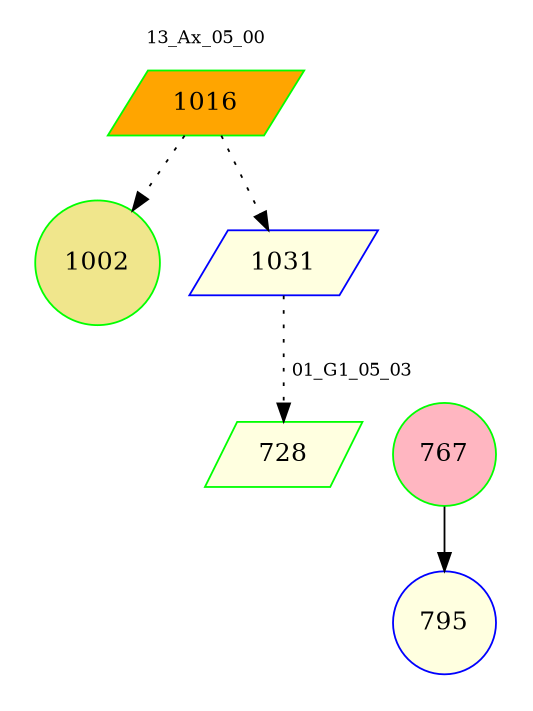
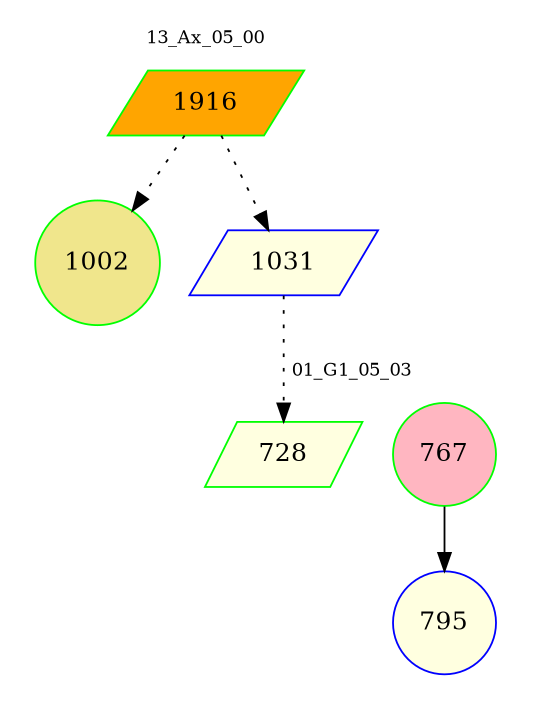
node "1016": label "1016" -> "1916"
